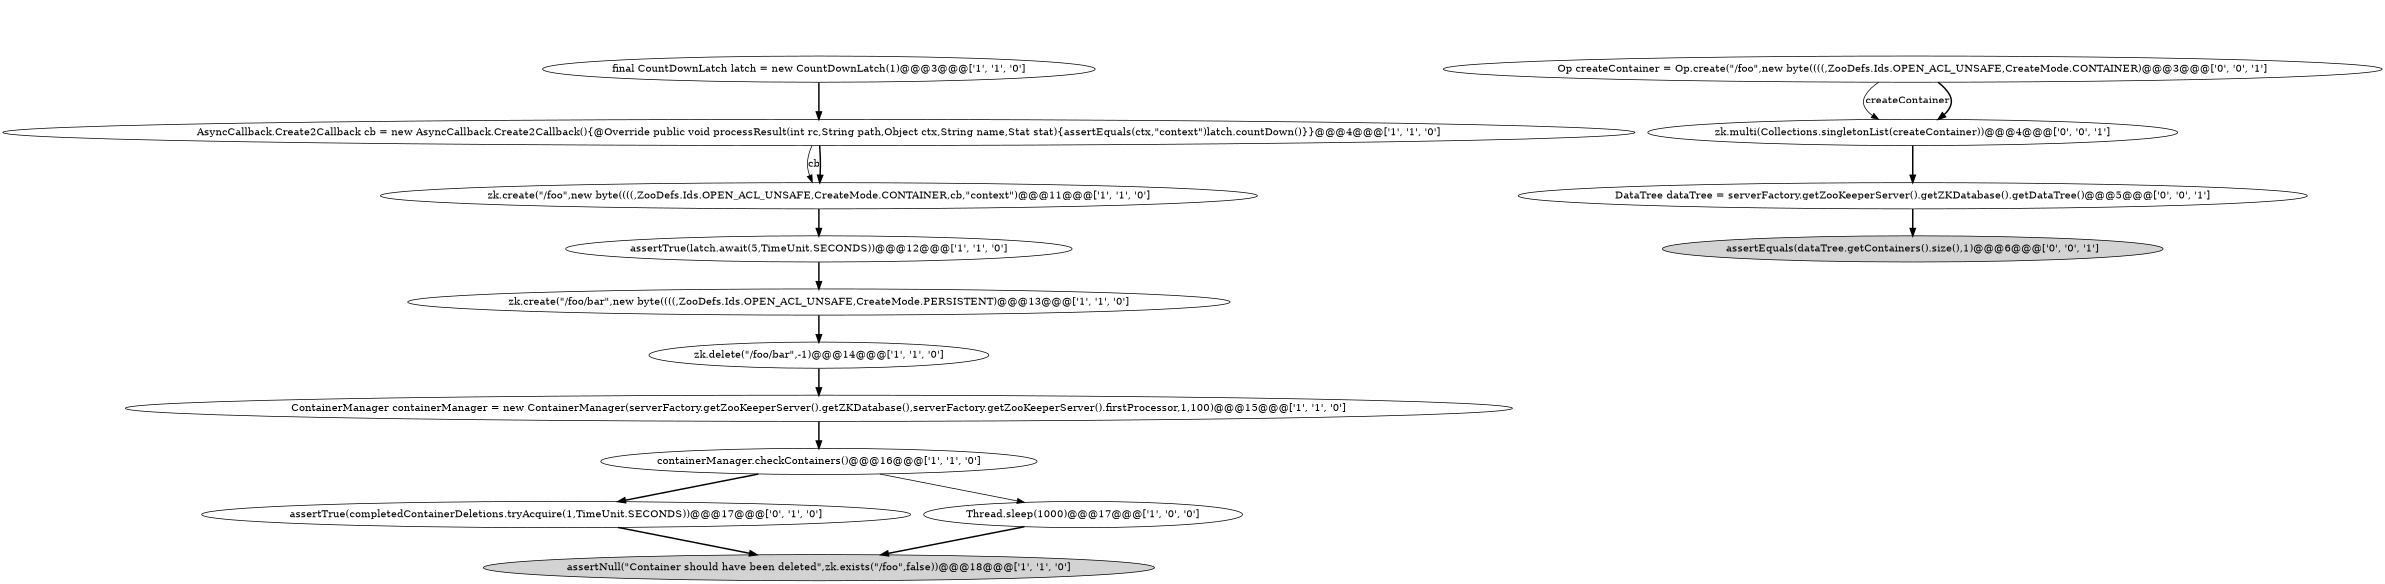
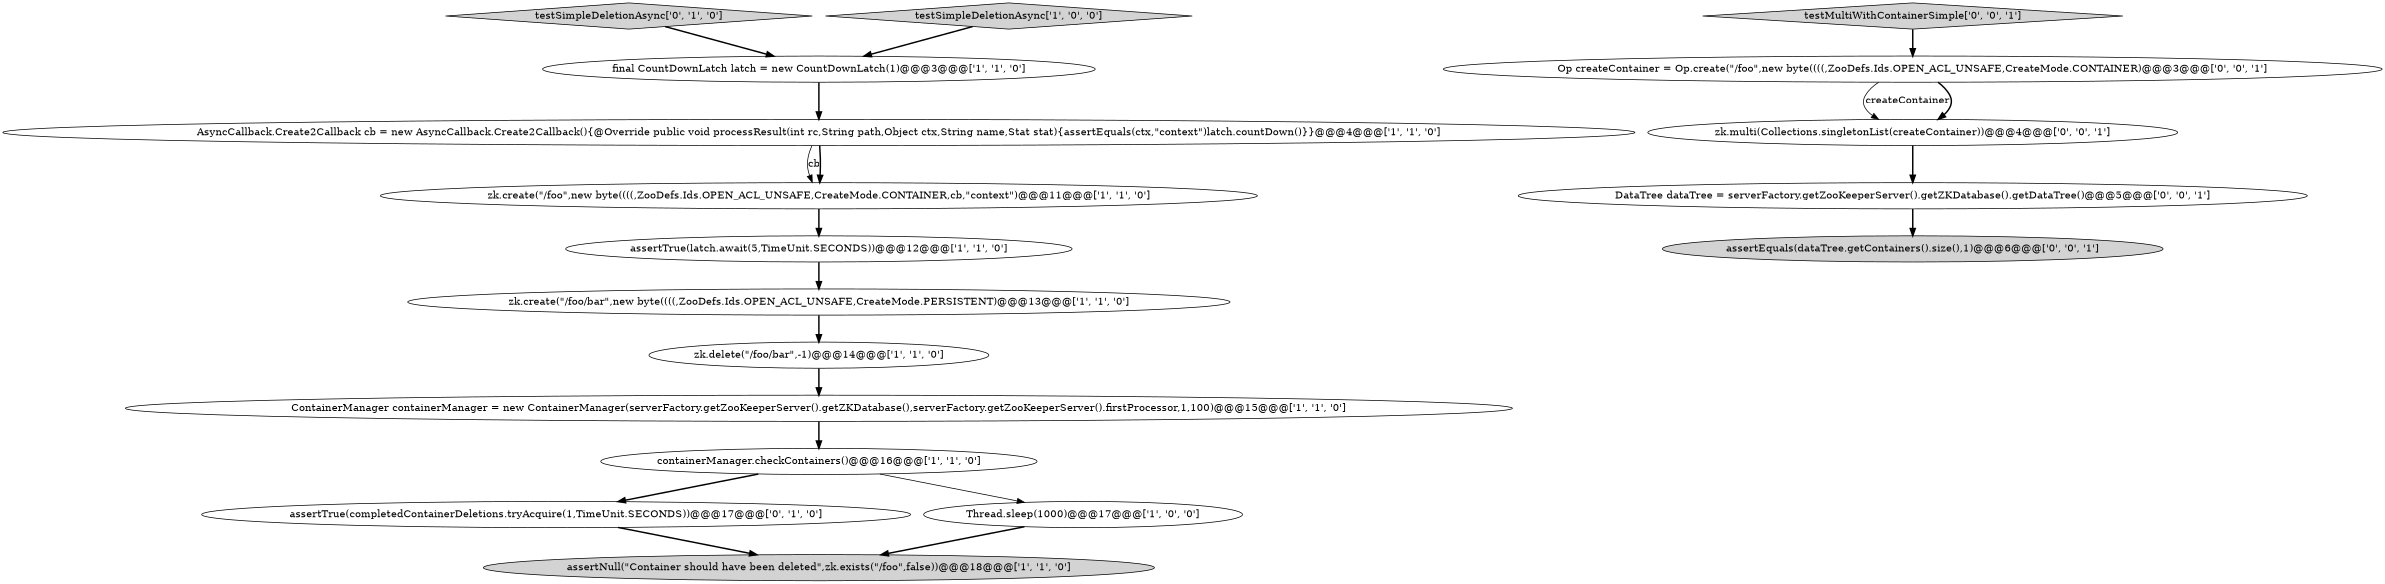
node "testSimpleDeletionAsync['0', '1', '0']": added
node "testSimpleDeletionAsync['1', '0', '0']": added
node "testMultiWithContainerSimple['0', '0', '1']": added
